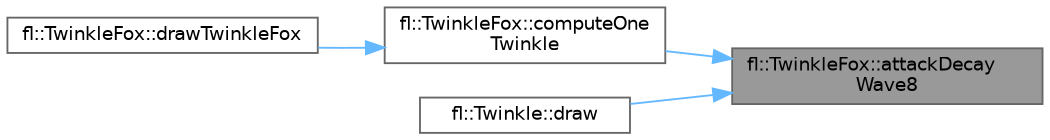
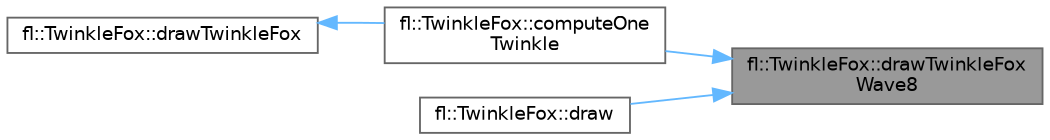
edge "fl::TwinkleFox::drawTwinkleFox" -> "fl::TwinkleFox::computeOne Twinkle": reversed
node "fl::TwinkleFox::attackDecay Wave8": label "fl::TwinkleFox::attackDecay Wave8" -> "fl::TwinkleFox::drawTwinkleFox Wave8"
node "fl::Twinkle::draw": label "fl::Twinkle::draw" -> "fl::TwinkleFox::draw"
